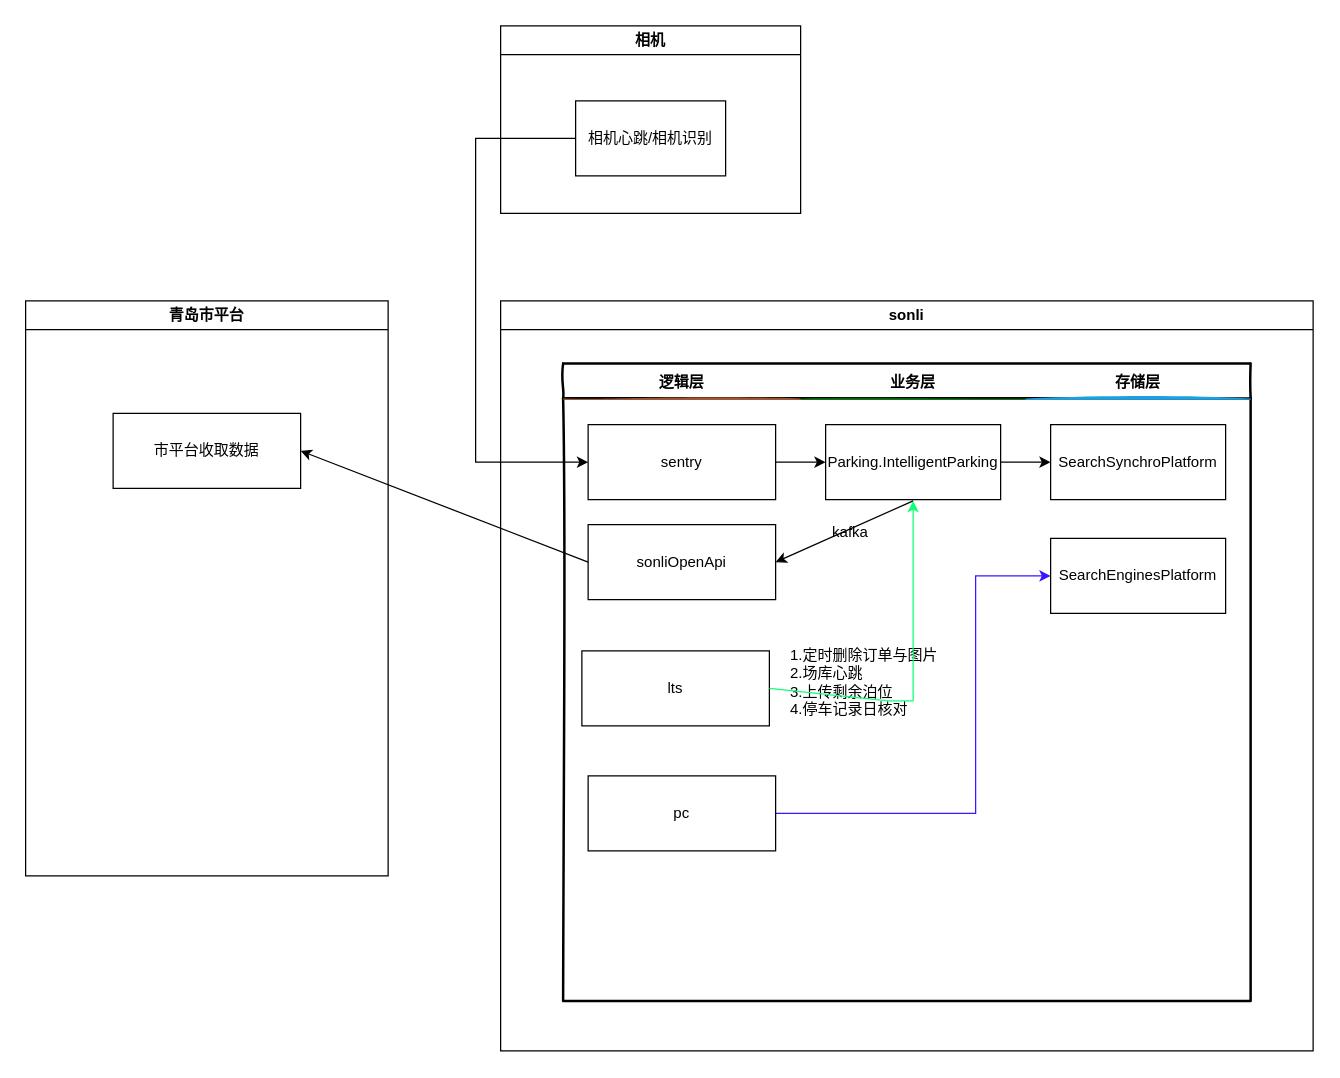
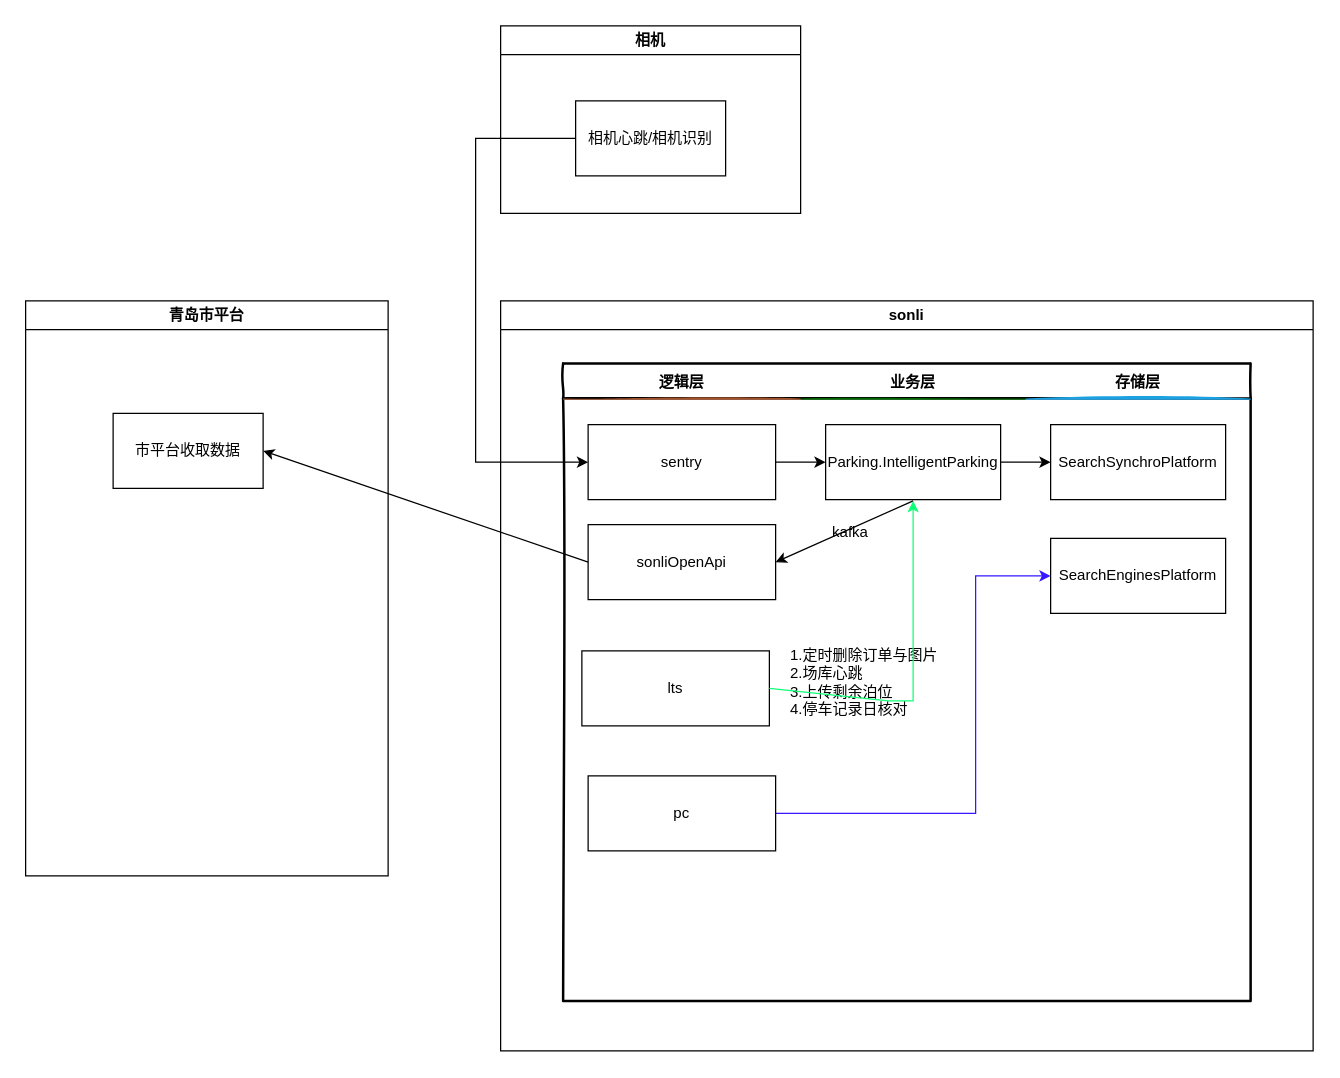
node "市平台收取数据": size 188x75 -> 150x75
